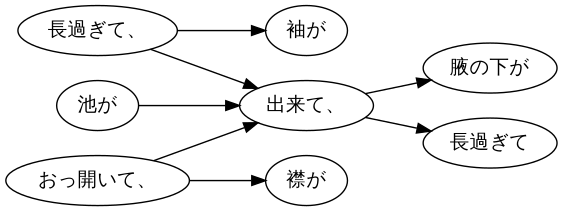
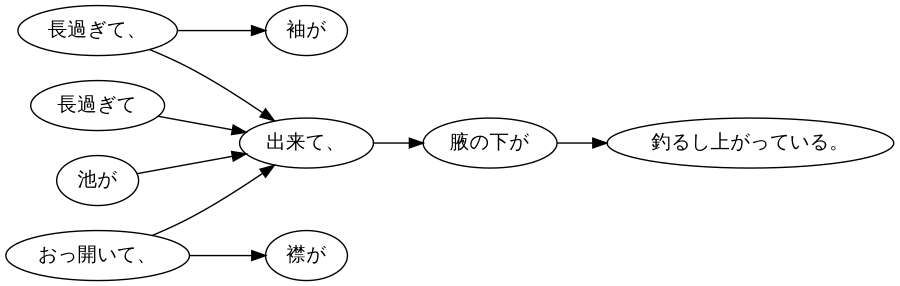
edge "出来て、" -> "長過ぎて": reversed
node "釣るし上がっている。": added
